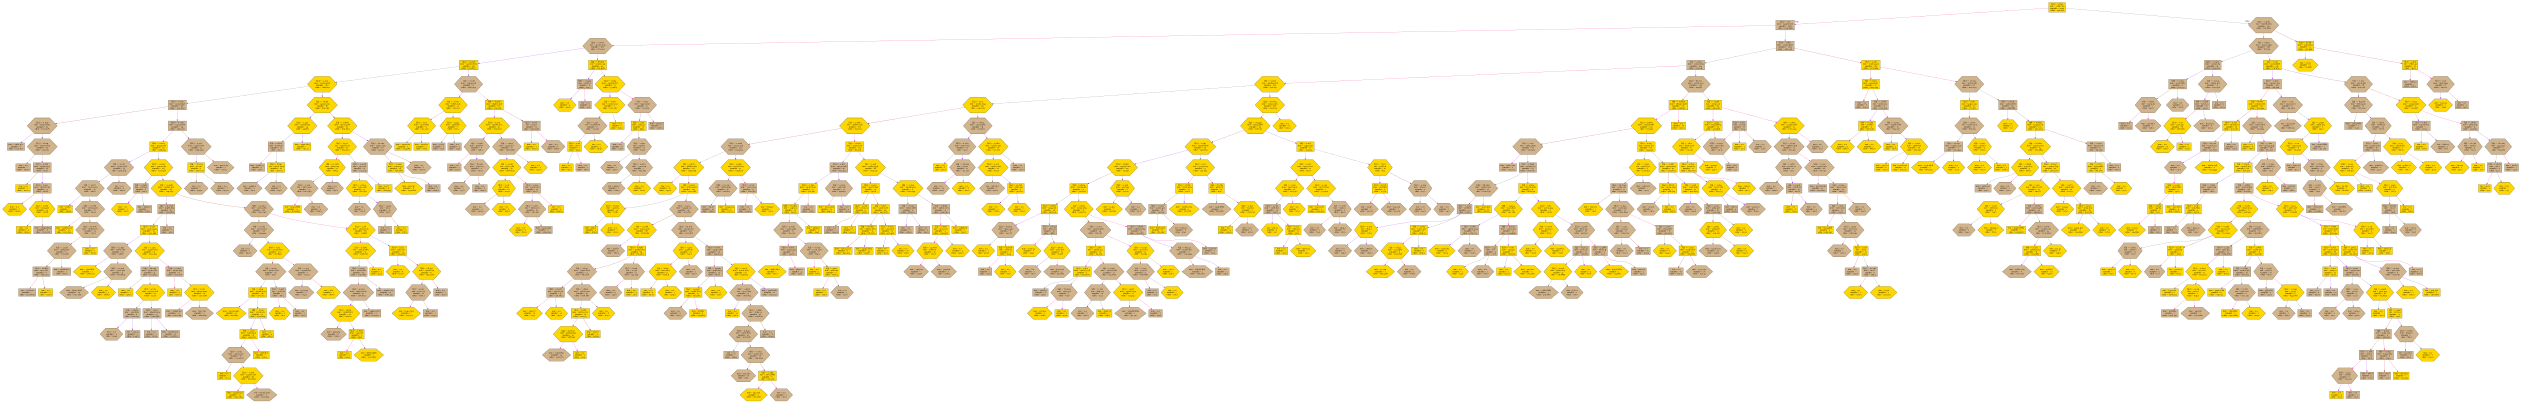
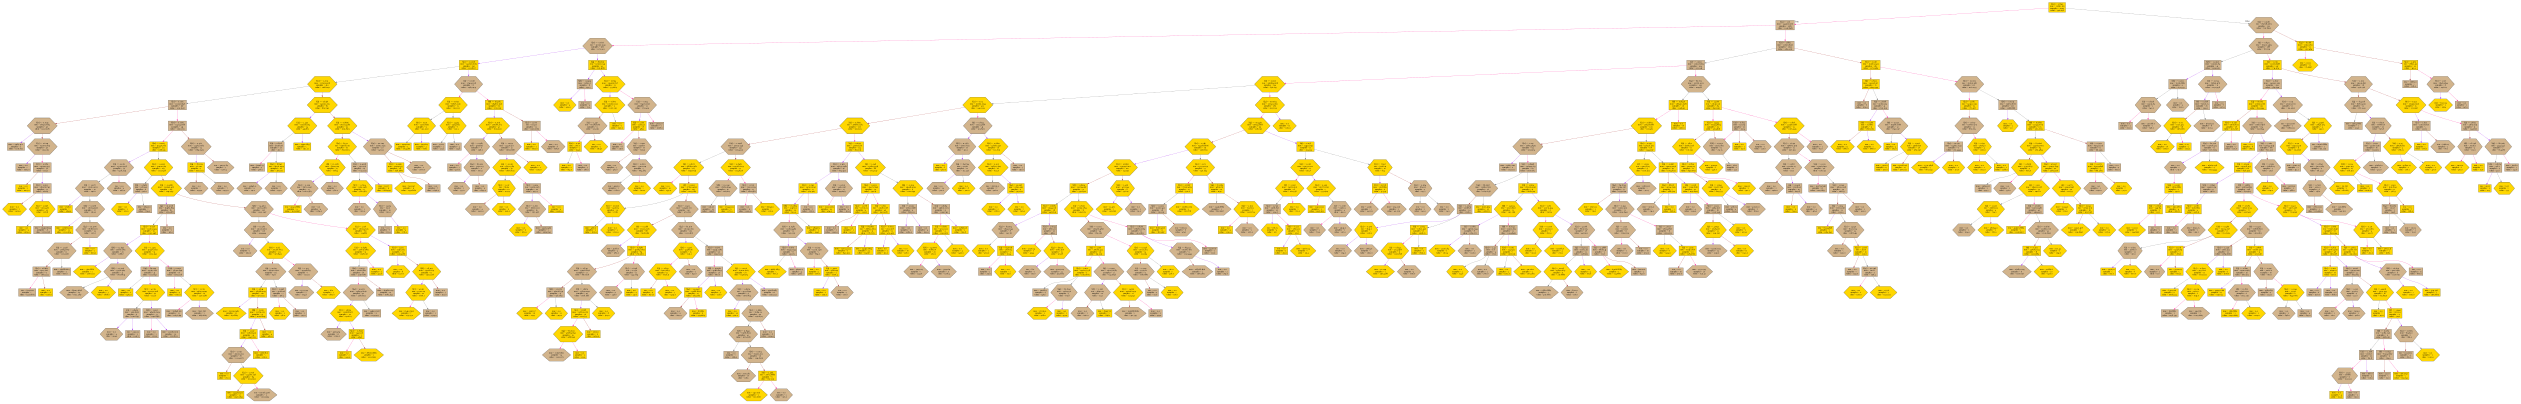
node "X[7] <= 4.6213 mse = 17502.09 samples = 10 value = 1606.1": fillcolor tan -> gold
